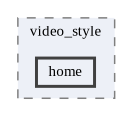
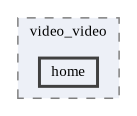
cluster "video_style": label "video_style" -> "video_video"
